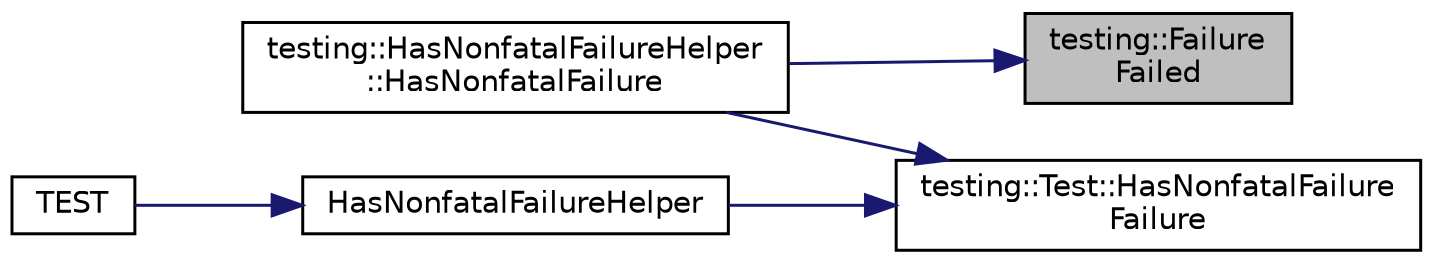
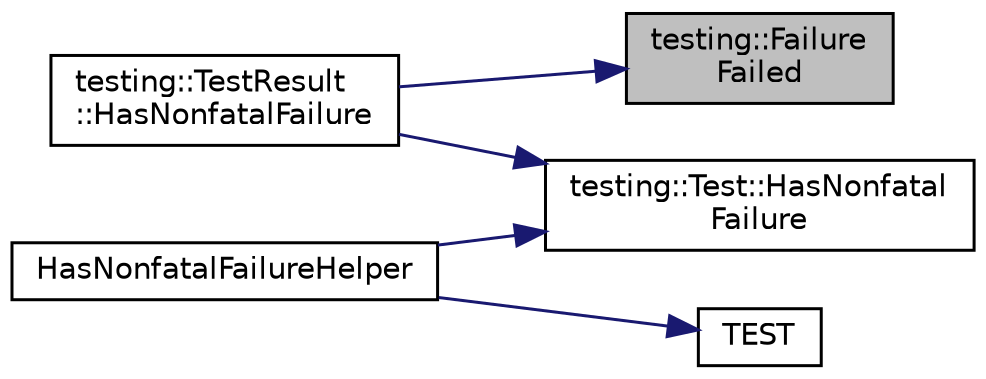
node "testing::HasNonfatalFailureHelper ::HasNonfatalFailure": label "testing::HasNonfatalFailureHelper ::HasNonfatalFailure" -> "testing::TestResult ::HasNonfatalFailure"
edge "TEST" -> "HasNonfatalFailureHelper": reversed
node "testing::Test::HasNonfatalFailure Failure": label "testing::Test::HasNonfatalFailure Failure" -> "testing::Test::HasNonfatal Failure"
